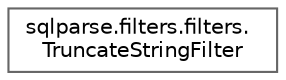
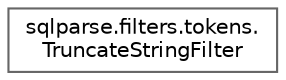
node "sqlparse.filters.filters. TruncateStringFilter": label "sqlparse.filters.filters. TruncateStringFilter" -> "sqlparse.filters.tokens. TruncateStringFilter"
